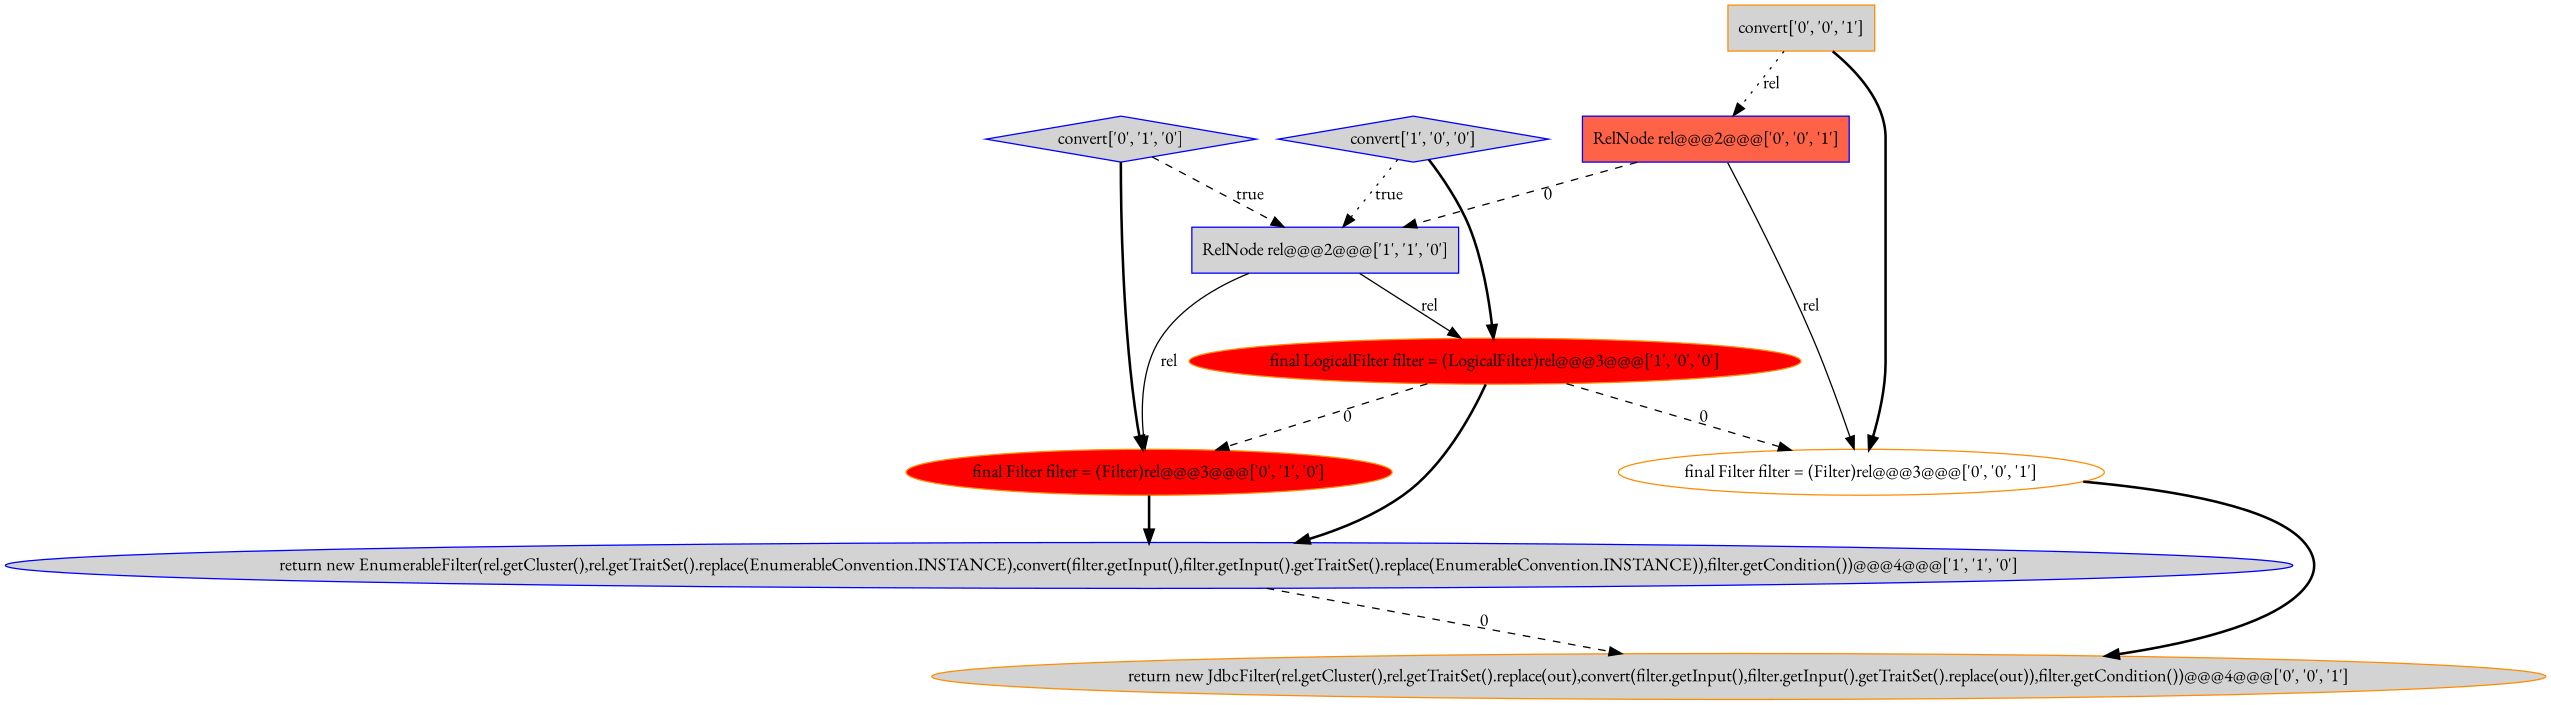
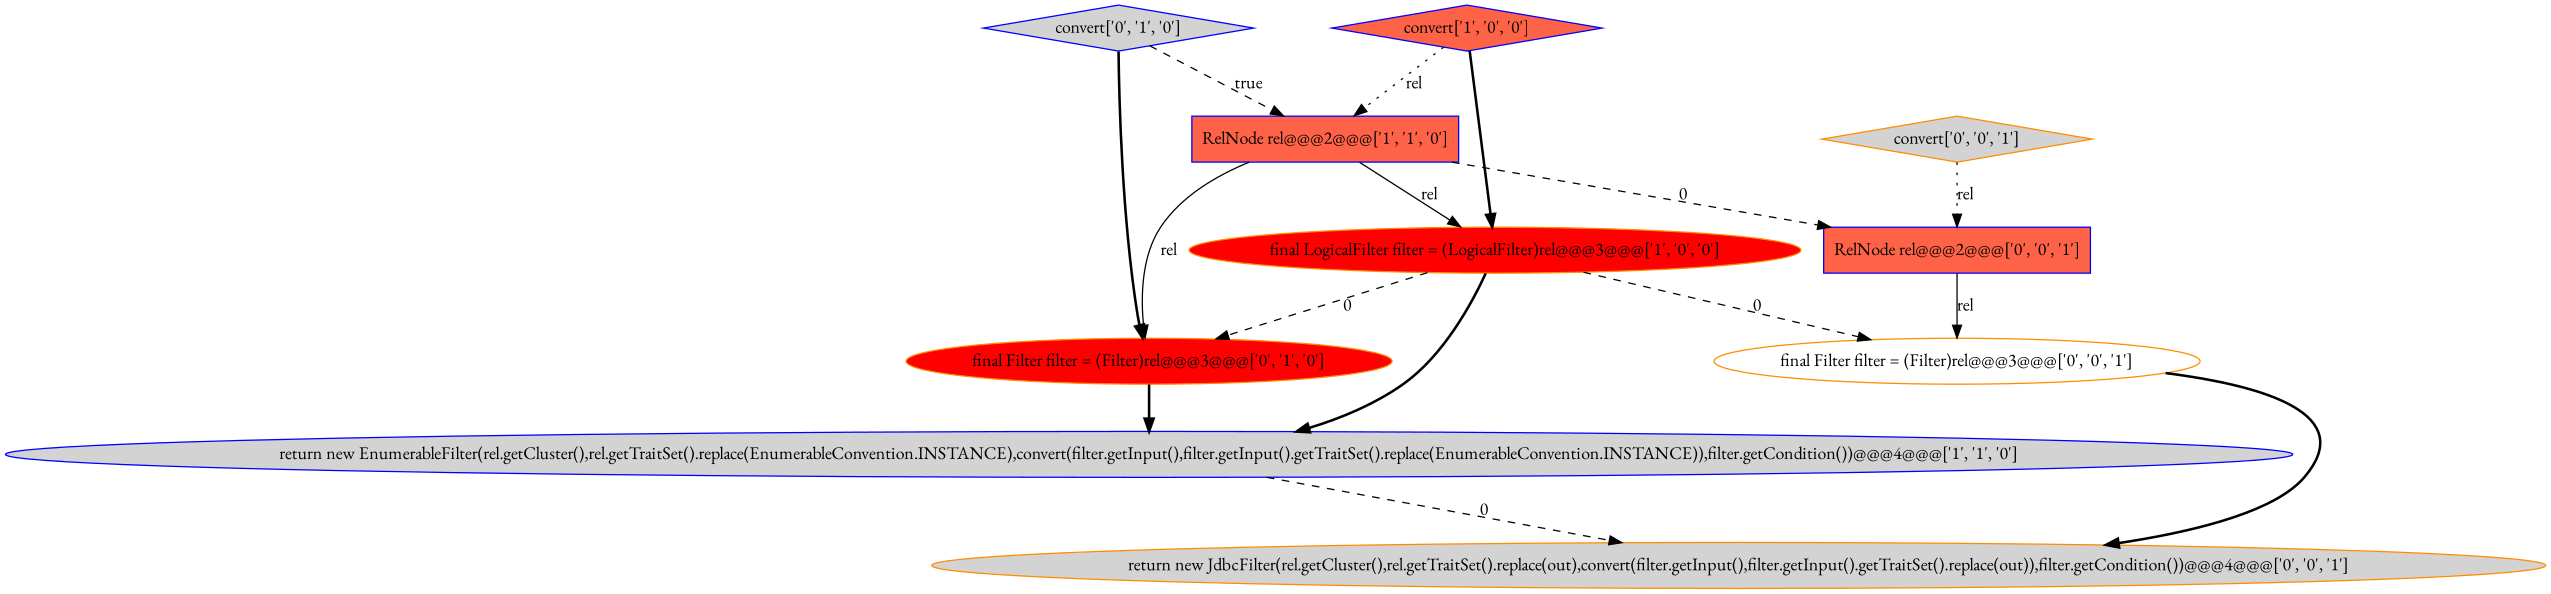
node "convert['0', '0', '1']": shape box -> diamond
node "convert['1', '0', '0']": fillcolor lightgray -> tomato
edge "RelNode rel@@@2@@@['0', '0', '1']" -> "RelNode rel@@@2@@@['1', '1', '0']": reversed
edge "convert['1', '0', '0']" -> "RelNode rel@@@2@@@['1', '1', '0']": label "true" -> "rel"
edge "convert['0', '0', '1']" -> "final Filter filter = (Filter)rel@@@3@@@['0', '0', '1']": removed
node "RelNode rel@@@2@@@['1', '1', '0']": fillcolor lightgray -> tomato
